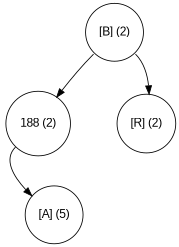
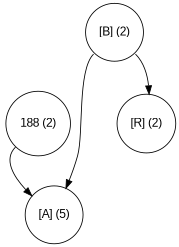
edge "[B] (2)" -> "188 (2)": now "[B] (2)" -> "[A] (5)"
